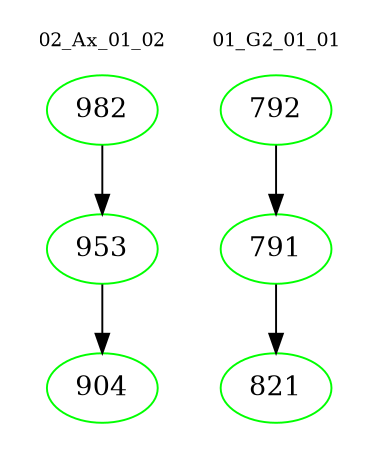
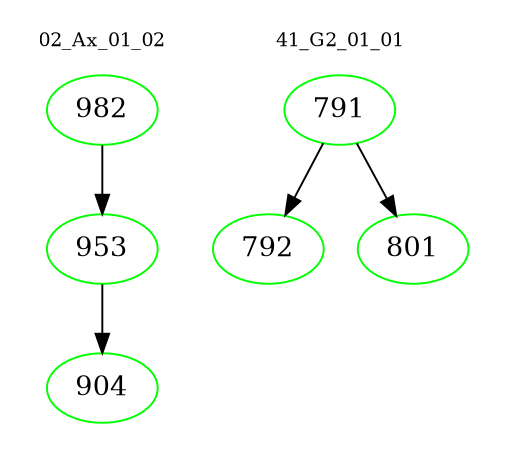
cluster "01_G2_01_01": label "01_G2_01_01" -> "41_G2_01_01"
edge "792" -> "791": reversed
node "821": label "821" -> "801"
